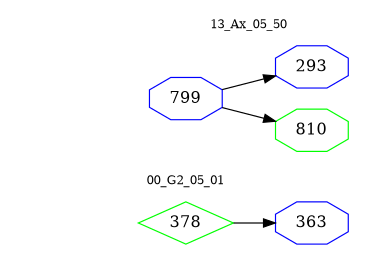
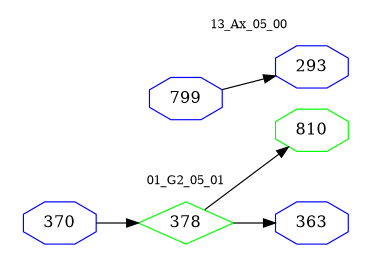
cluster "13_Ax_05_50": label "13_Ax_05_50" -> "13_Ax_05_00"
edge "799" -> "810": now "378" -> "810"
cluster "00_G2_05_01": label "00_G2_05_01" -> "01_G2_05_01"
node "370": added
